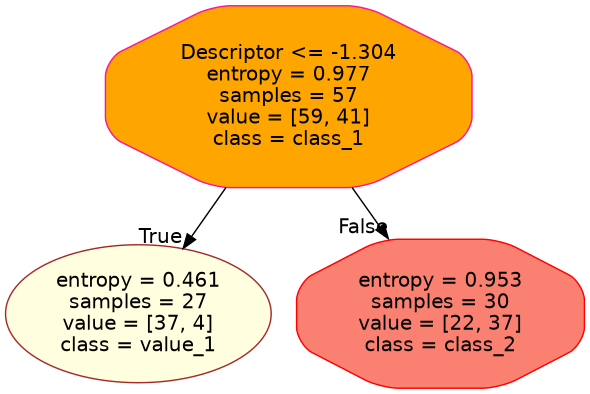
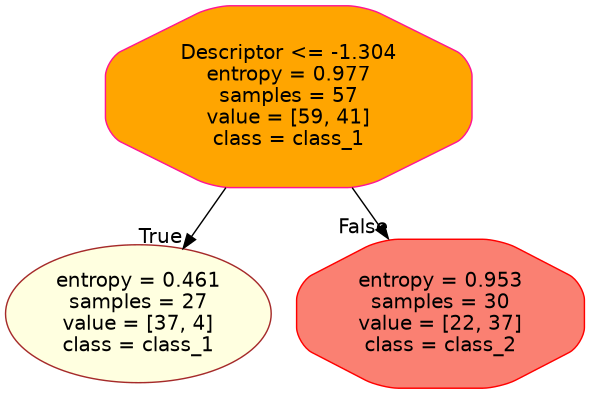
node "entropy = 0.461 samples = 27 value = [37, 4] class = value_1": label "entropy = 0.461 samples = 27 value = [37, 4] class = value_1" -> "entropy = 0.461 samples = 27 value = [37, 4] class = class_1"
